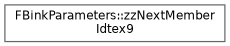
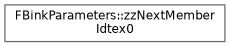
node "FBinkParameters::zzNextMember Idtex9": label "FBinkParameters::zzNextMember Idtex9" -> "FBinkParameters::zzNextMember Idtex0"
